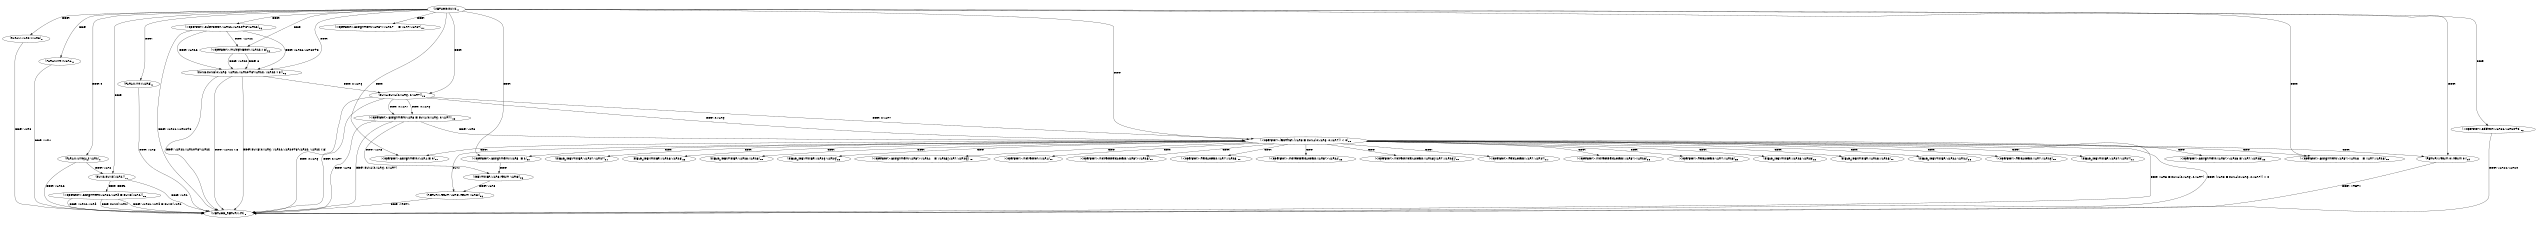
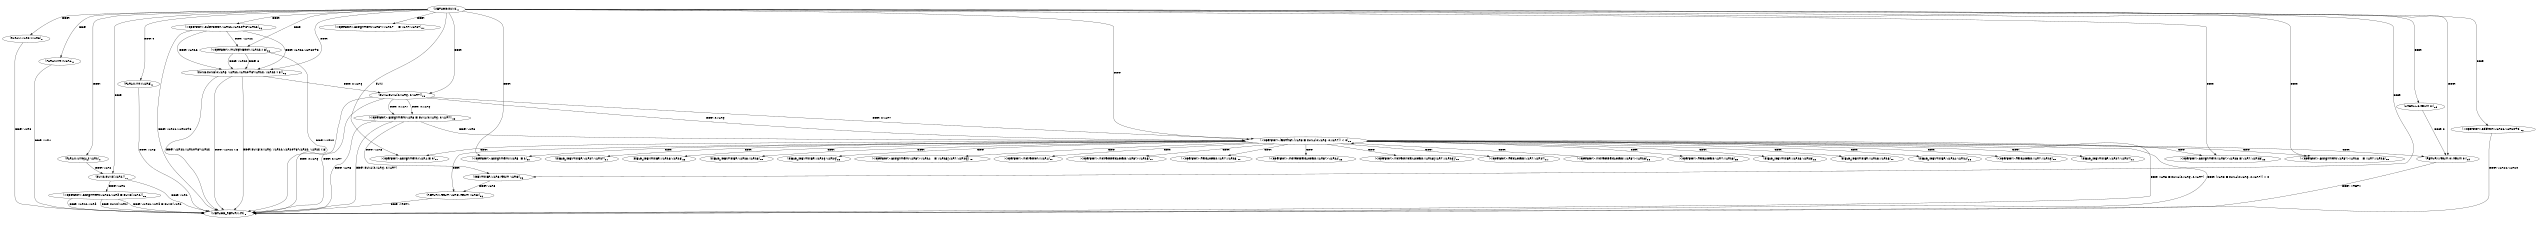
edge "(METHOD,FUN1)" -> "(<operator>.assignment,VAR3->VAR13 = VAR7.VAR13)": added, label "DDG:"
edge "(METHOD,FUN1)" -> "(PARAM,int *VAR5)": label "DDG: " -> "DDG: 0"
edge "(METHOD,FUN1)" -> "(PARAM,uint64_t VAR1)": label "DDG: 0" -> "DDG: "
edge "(METHOD,FUN1)" -> "(<operator>.assignment,*VAR4 = 0)": label "DDG: " -> "FUN: "
node "(LITERAL,0,return 0;)": added
edge "(<operator>.lessThan,(VAR8 = FUN4(&VAR6, &VAR7)) < 0)" -> "(<operator>.indirectFieldAccess,VAR3->VAR18)": reversed
edge "(<operator>.assignment,*VAR5  = 1)" -> "(IDENTIFIER,VAR8,return VAR8;)": now "(METHOD,FUN1)" -> "(IDENTIFIER,VAR8,return VAR8;)"
edge "(<operator>.lessThan,(VAR8 = FUN4(&VAR6, &VAR7)) < 0)" -> "(RETURN,return VAR8;,return VAR8;)": label "FUN: " -> "CDG: "
edge "(FUN2,FUN2(VAR1))" -> "(<operator>.assignment,VAR11.VAR9 = FUN2(VAR1))": label "DDG: CDG1" -> "DDG: VAR1"
edge "(PARAM,uint64_t VAR1)" -> "(METHOD_RETURN,int)": now "(<operator>.multiplication,VAR12 * 8)" -> "(METHOD_RETURN,int)"
